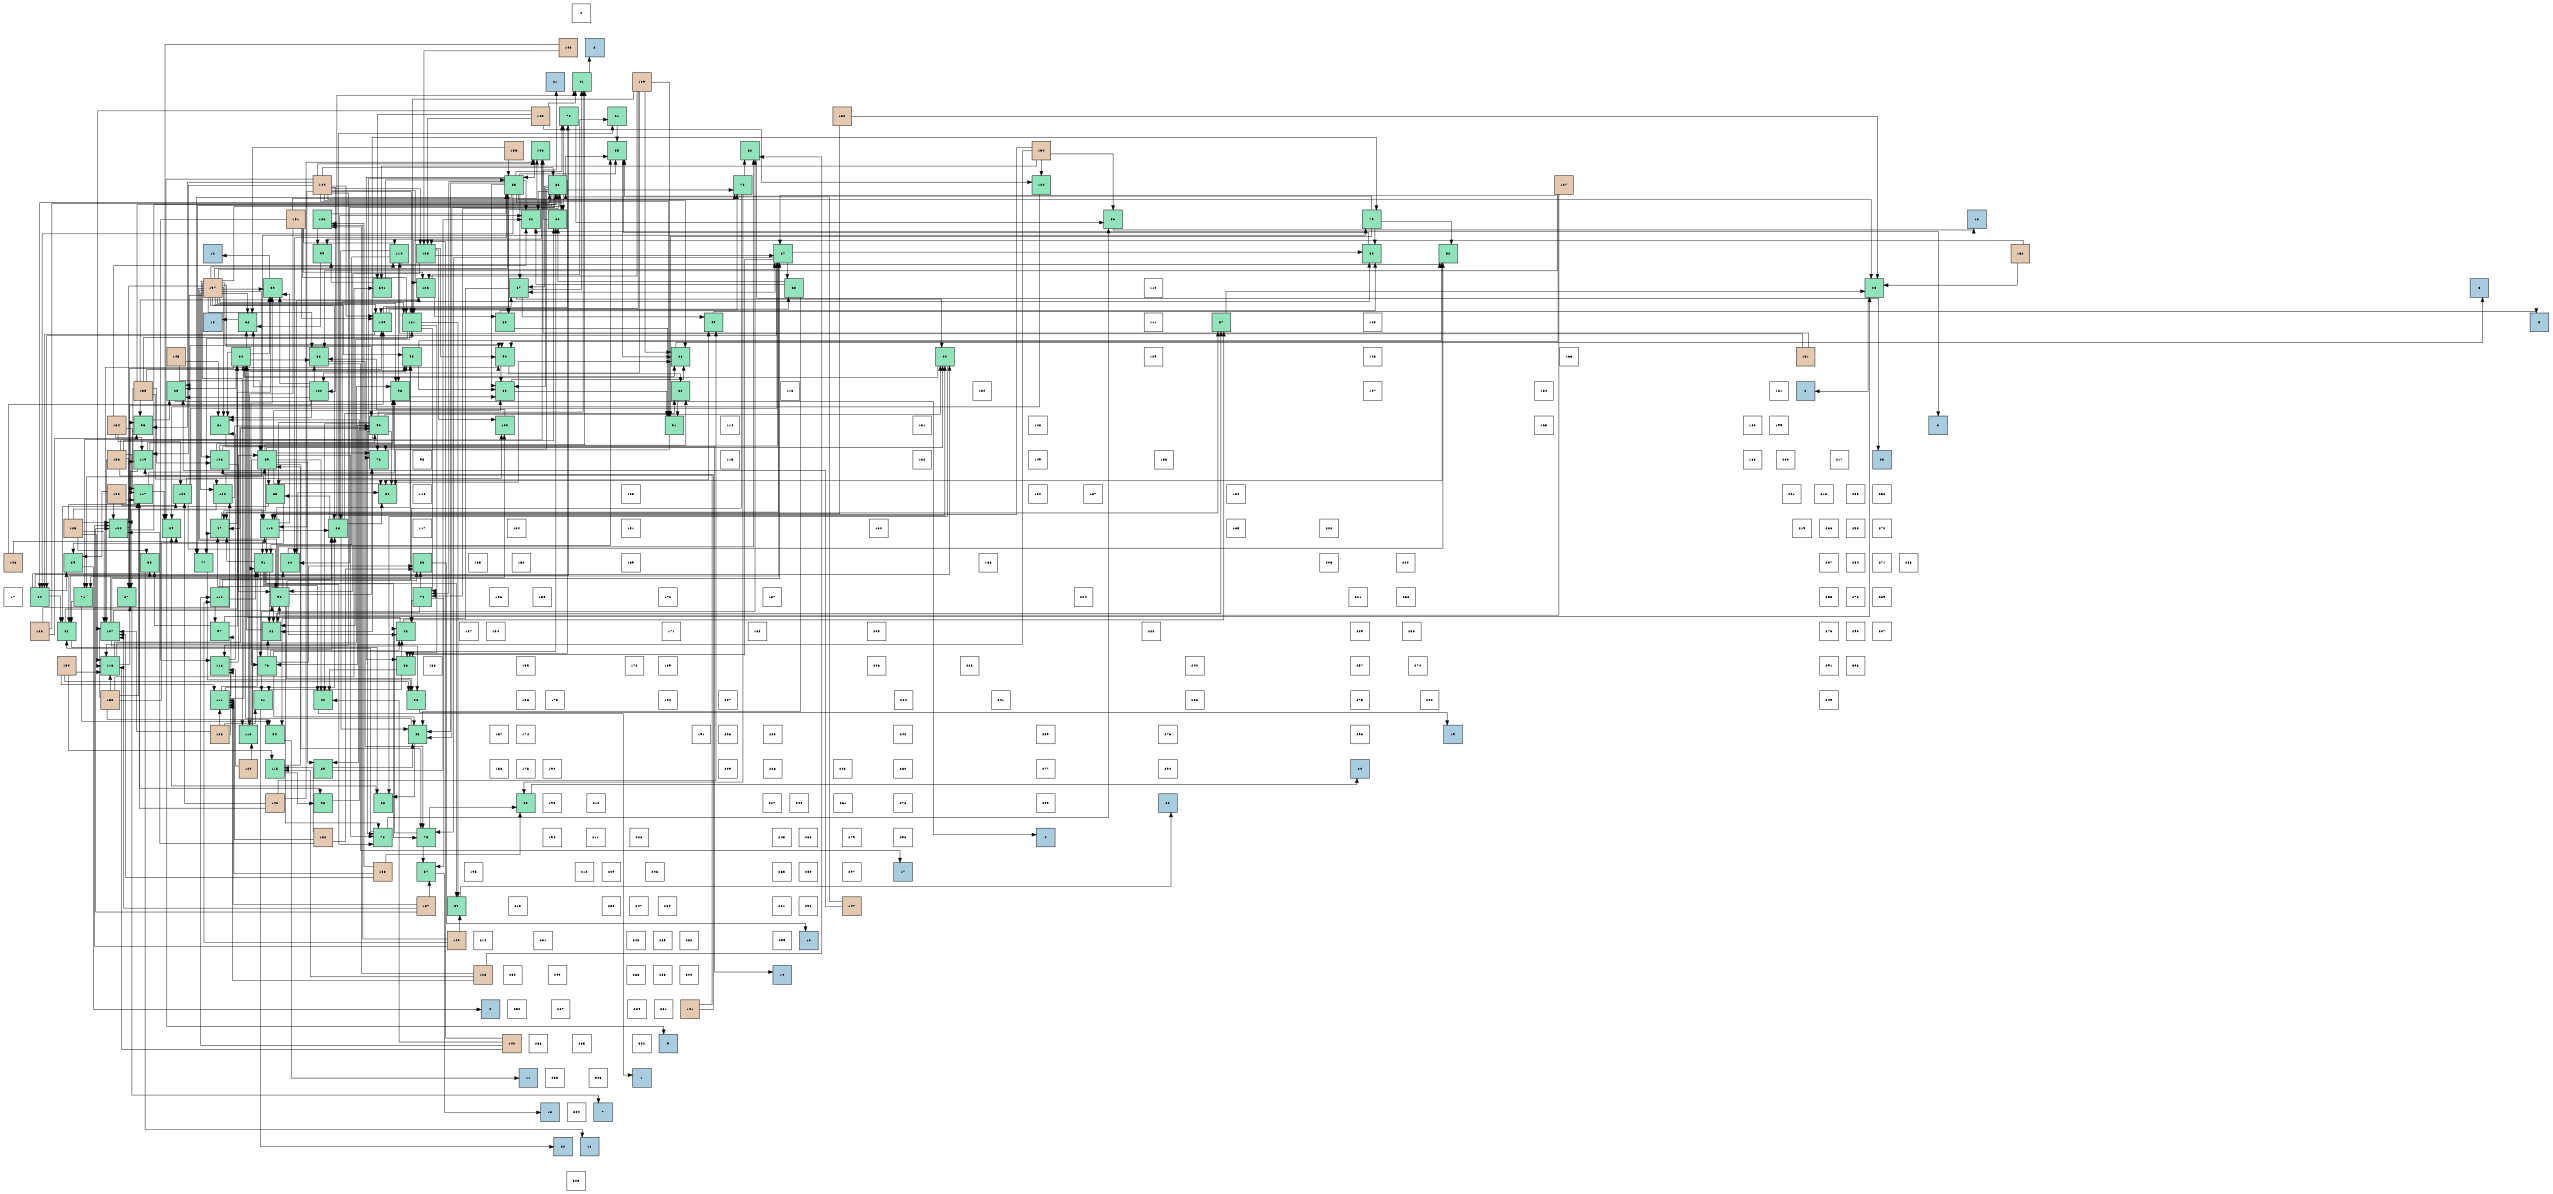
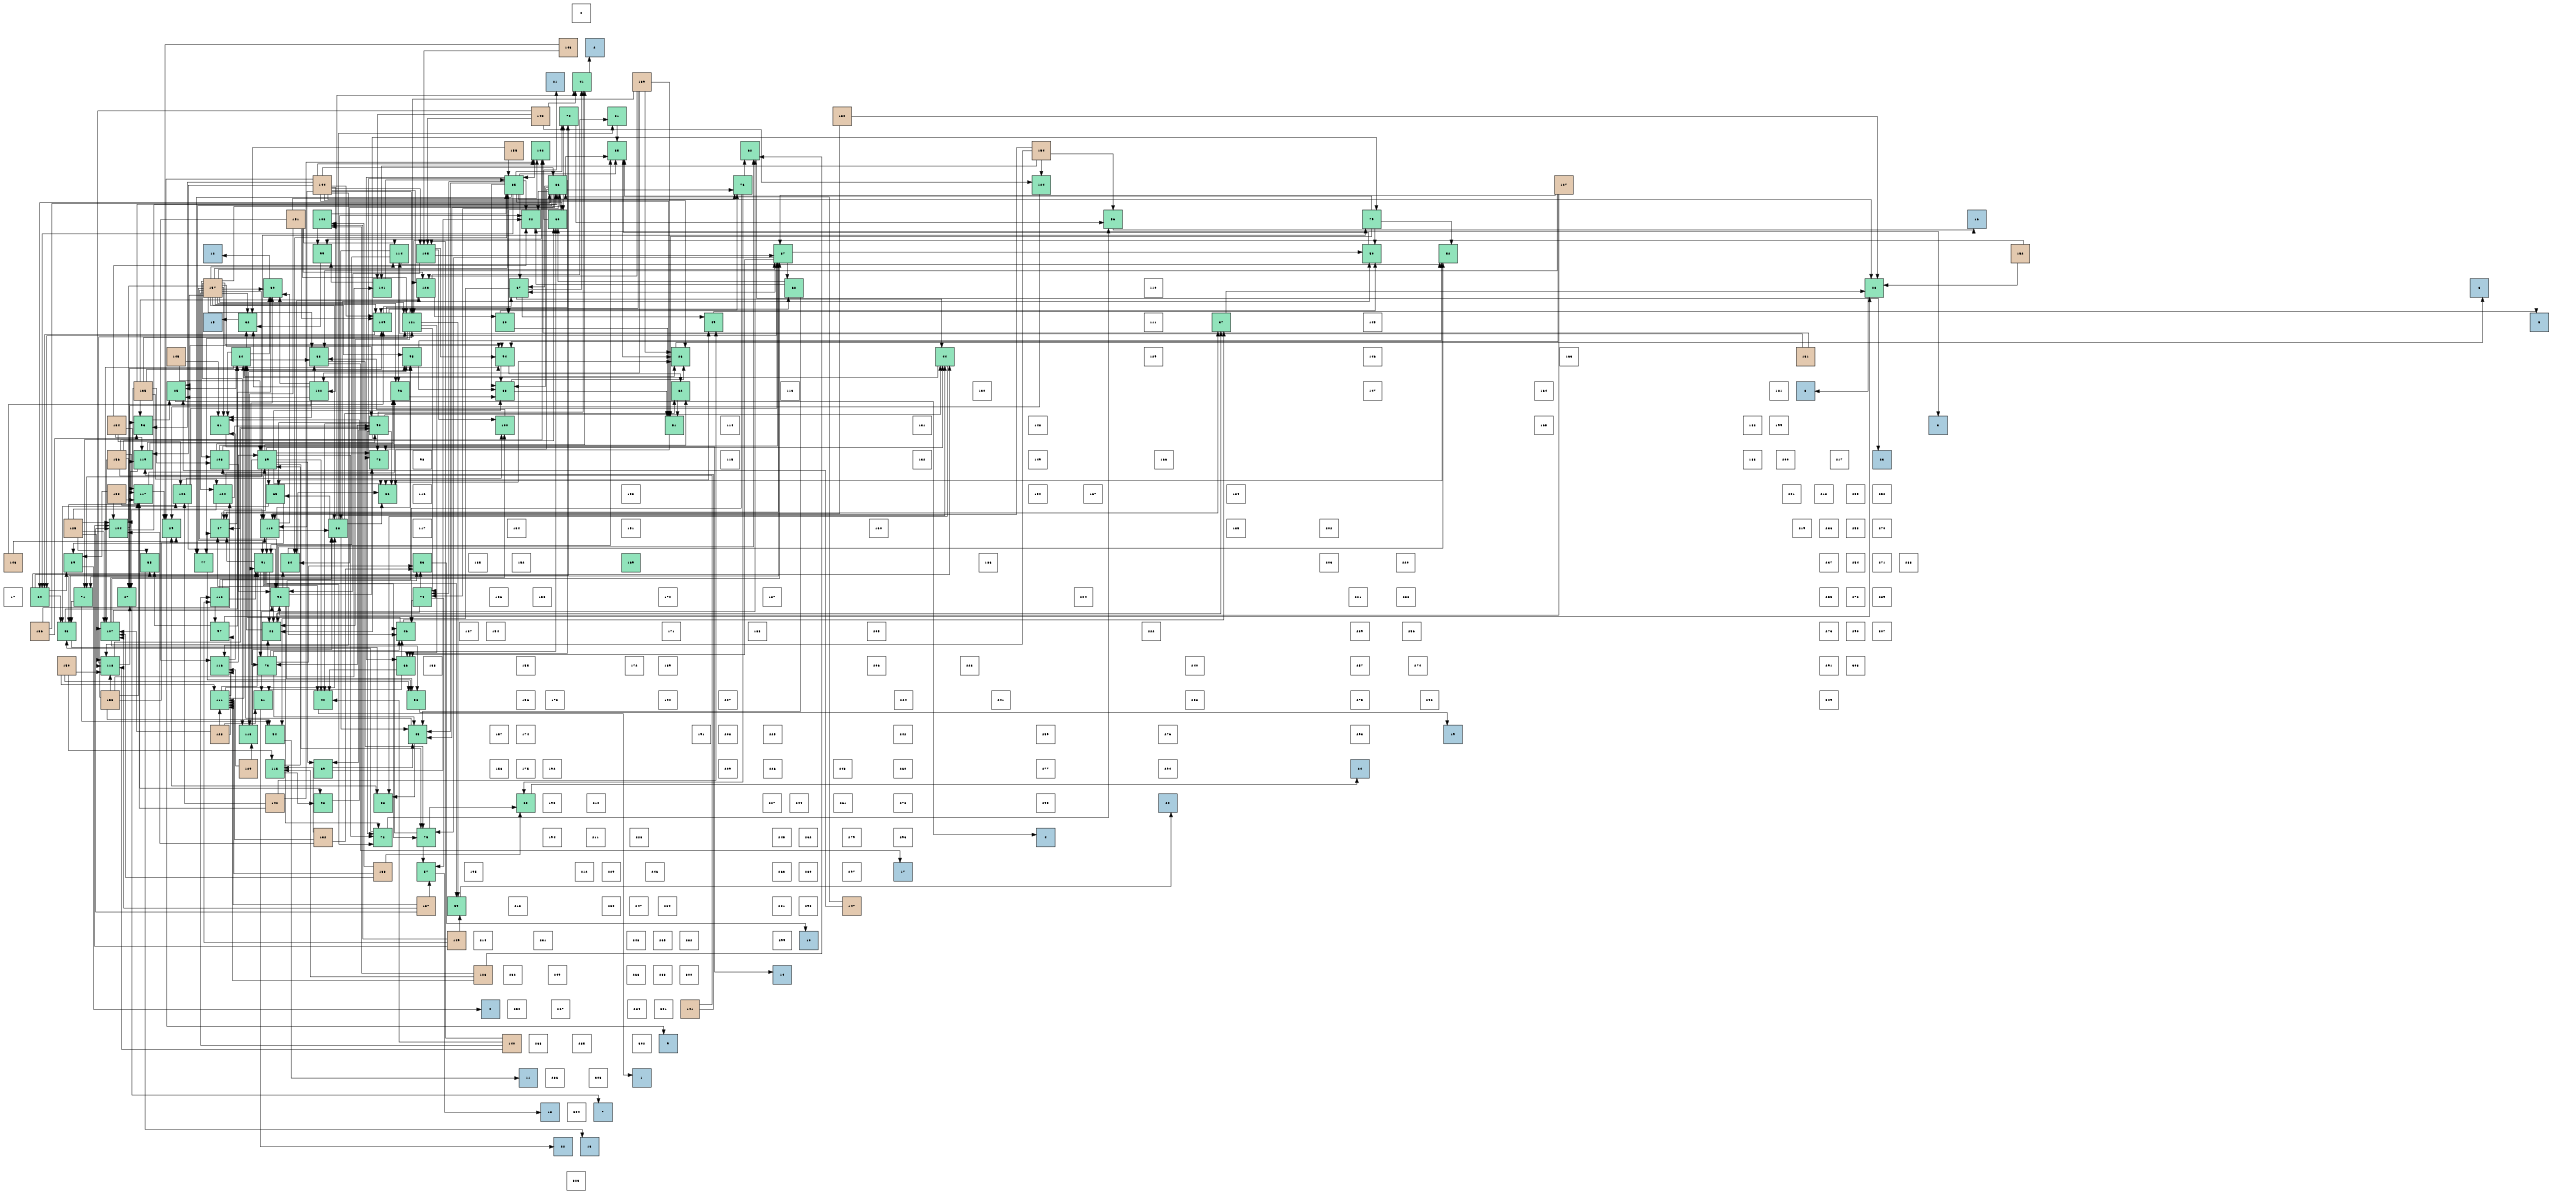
node "601": label "601" -> "101"
node "169": fillcolor #ffffff -> #91e3bb
edge "118" -> "96": now "118" -> "121"
